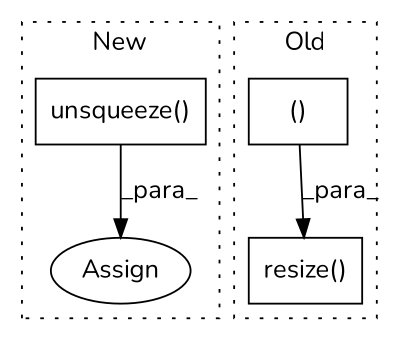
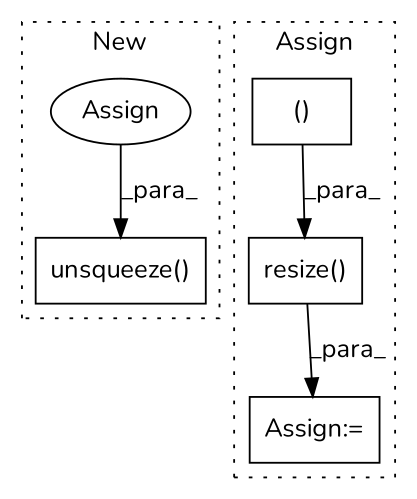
cluster "Old": label "Old" -> "Assign"
edge "unsqueeze()" -> "Assign": reversed
node "Assign:=": added
